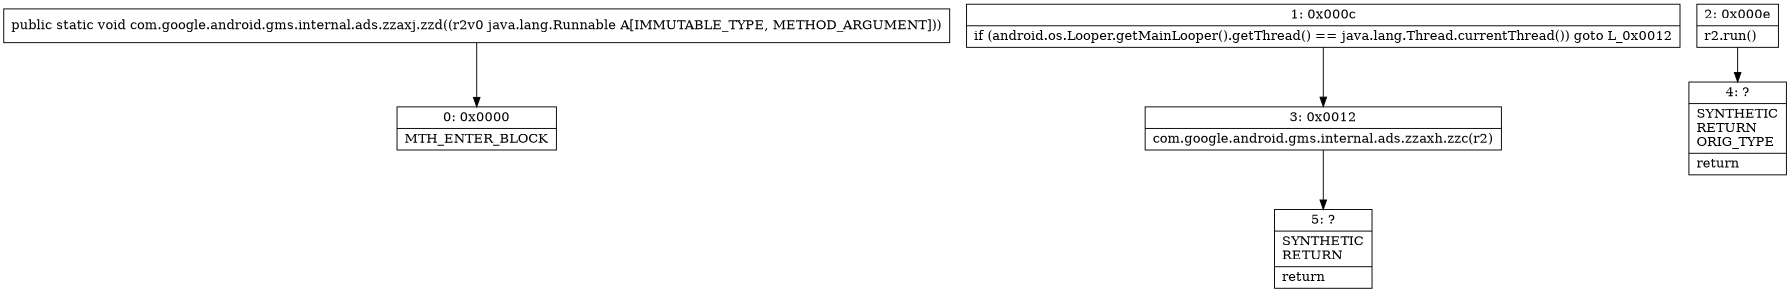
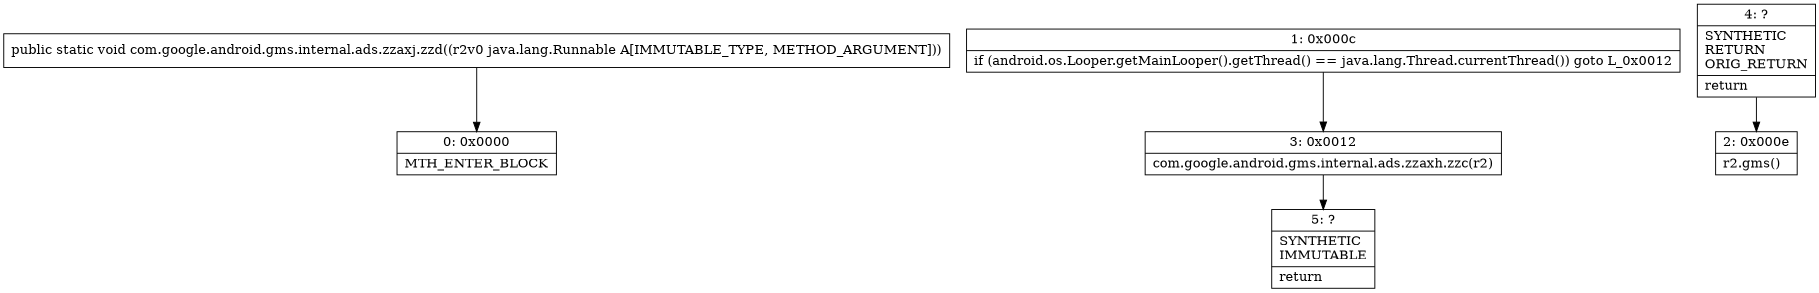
node "2: 0x000e": text "r2.run()" -> "r2.gms()"
edge "2: 0x000e" -> "4: ?": reversed
node "4: ?": text "ORIG_TYPE" -> "ORIG_RETURN"
node "5: ?": text "RETURN" -> "IMMUTABLE"
